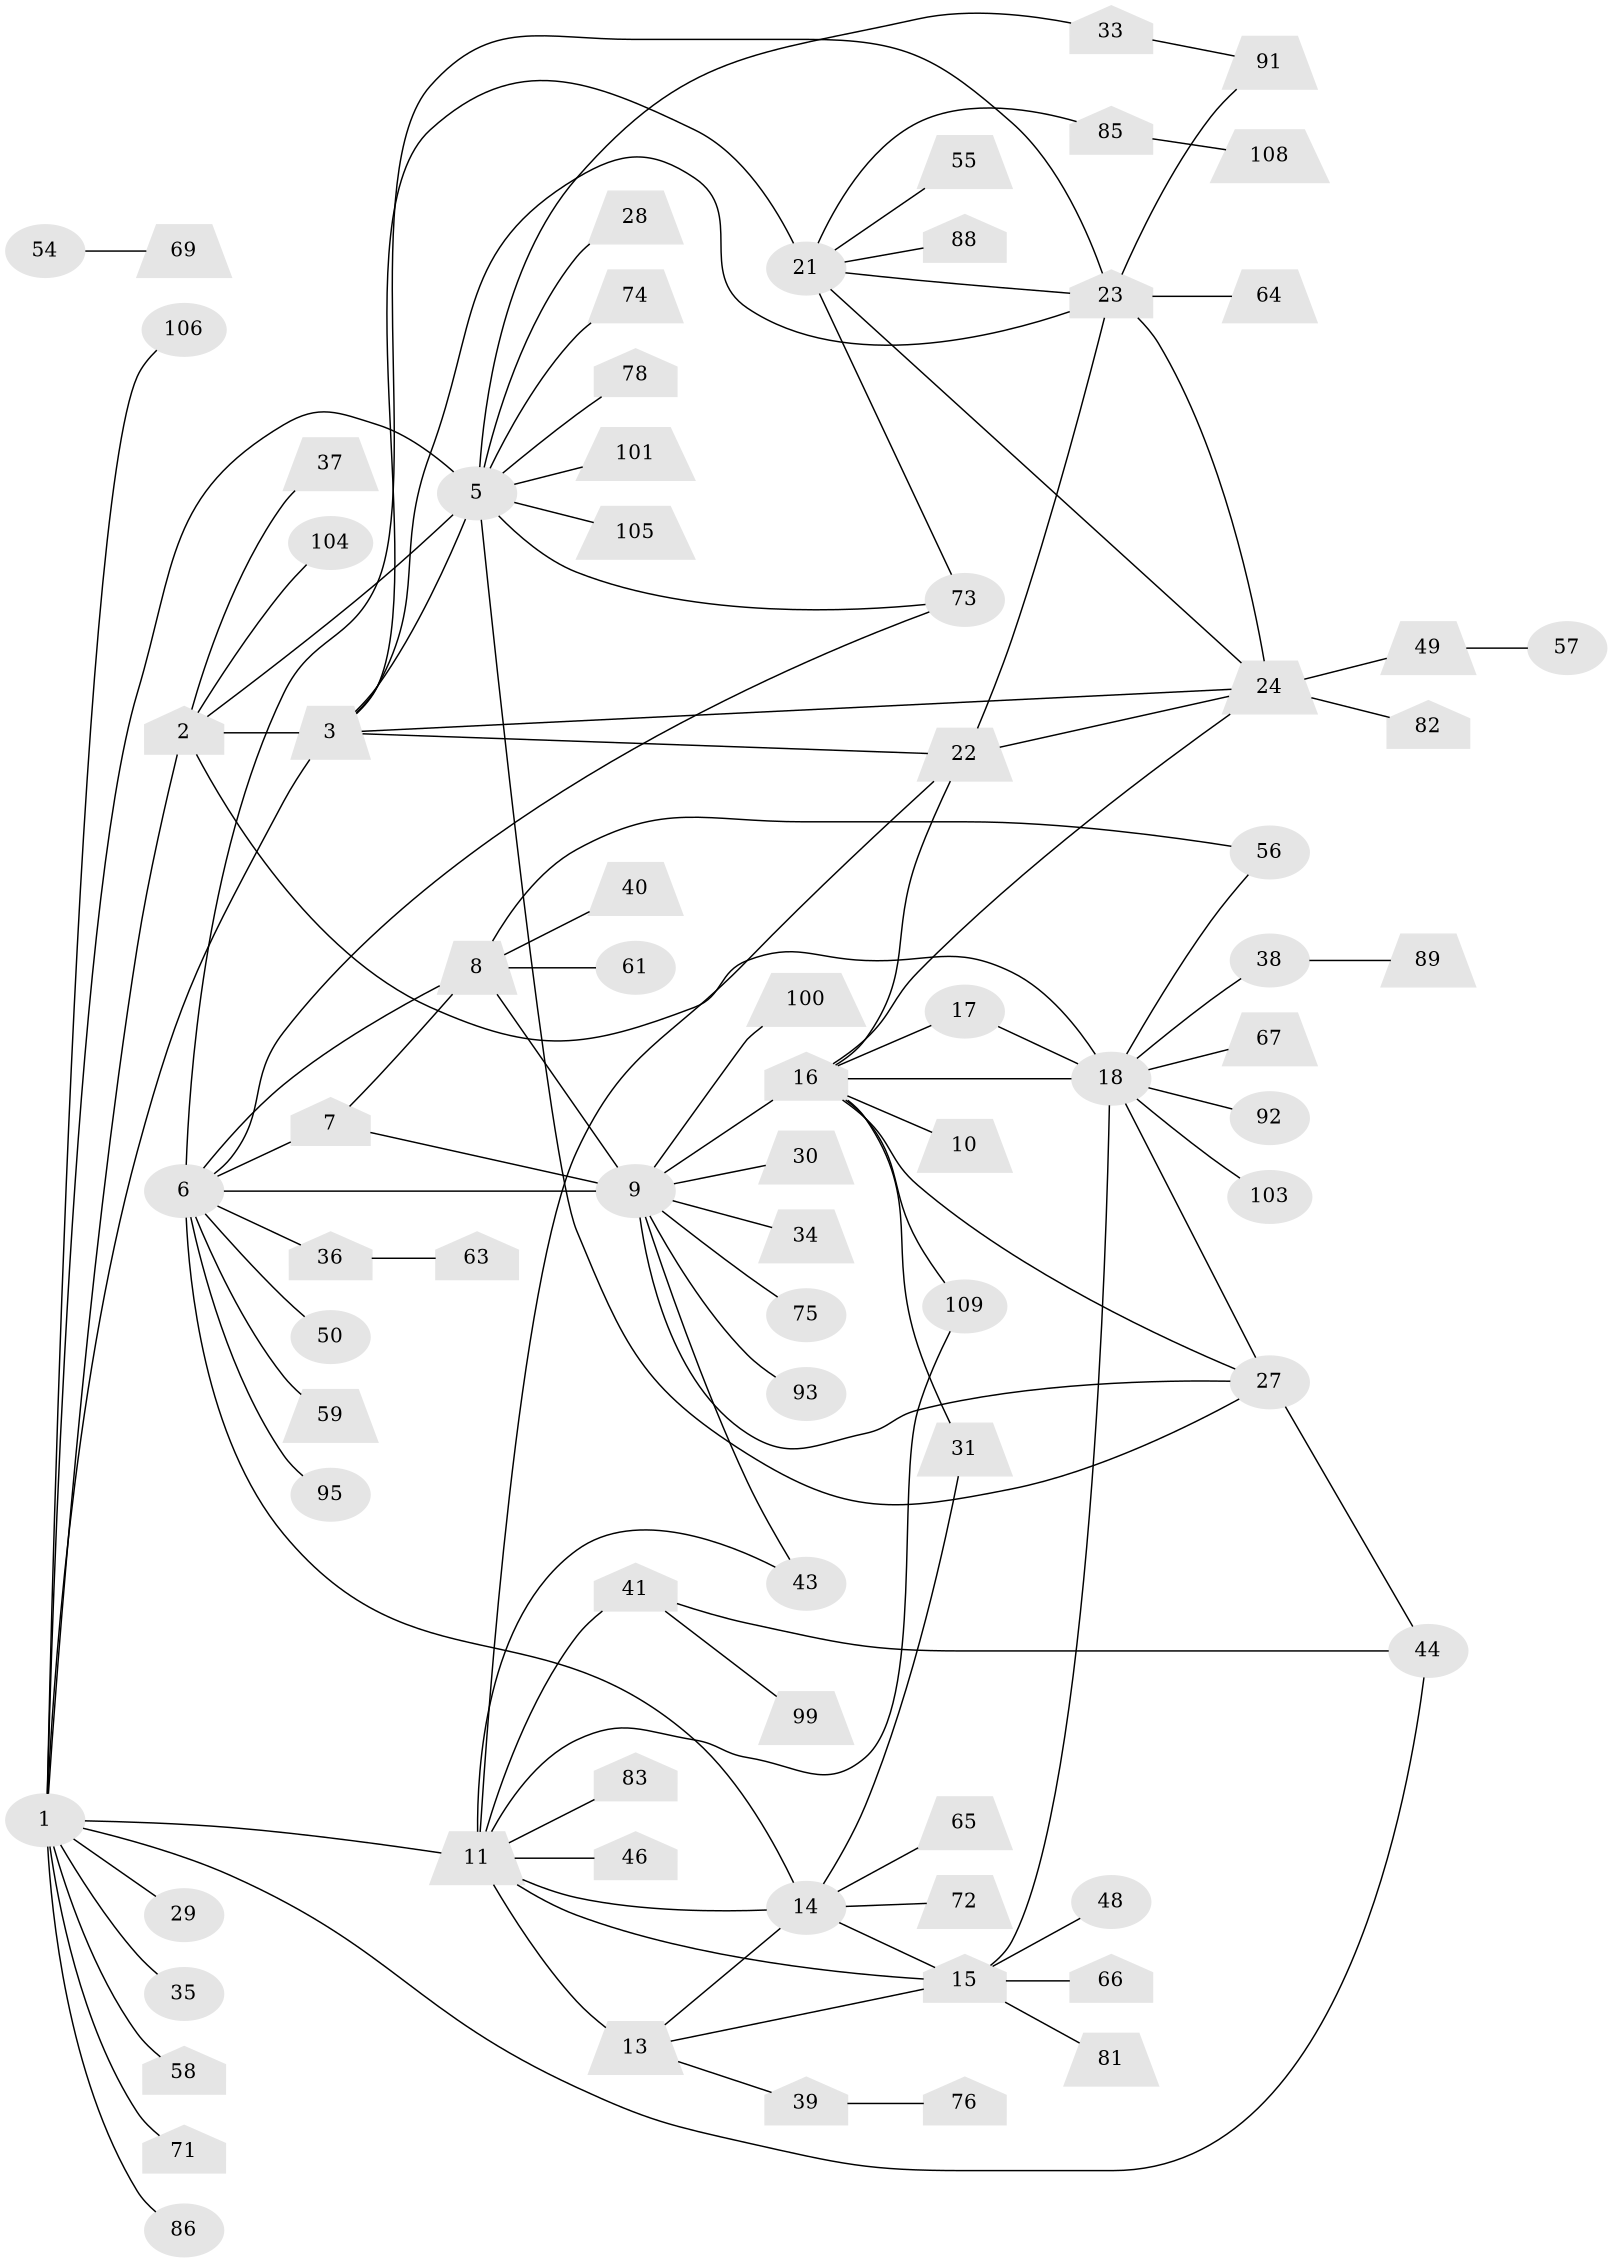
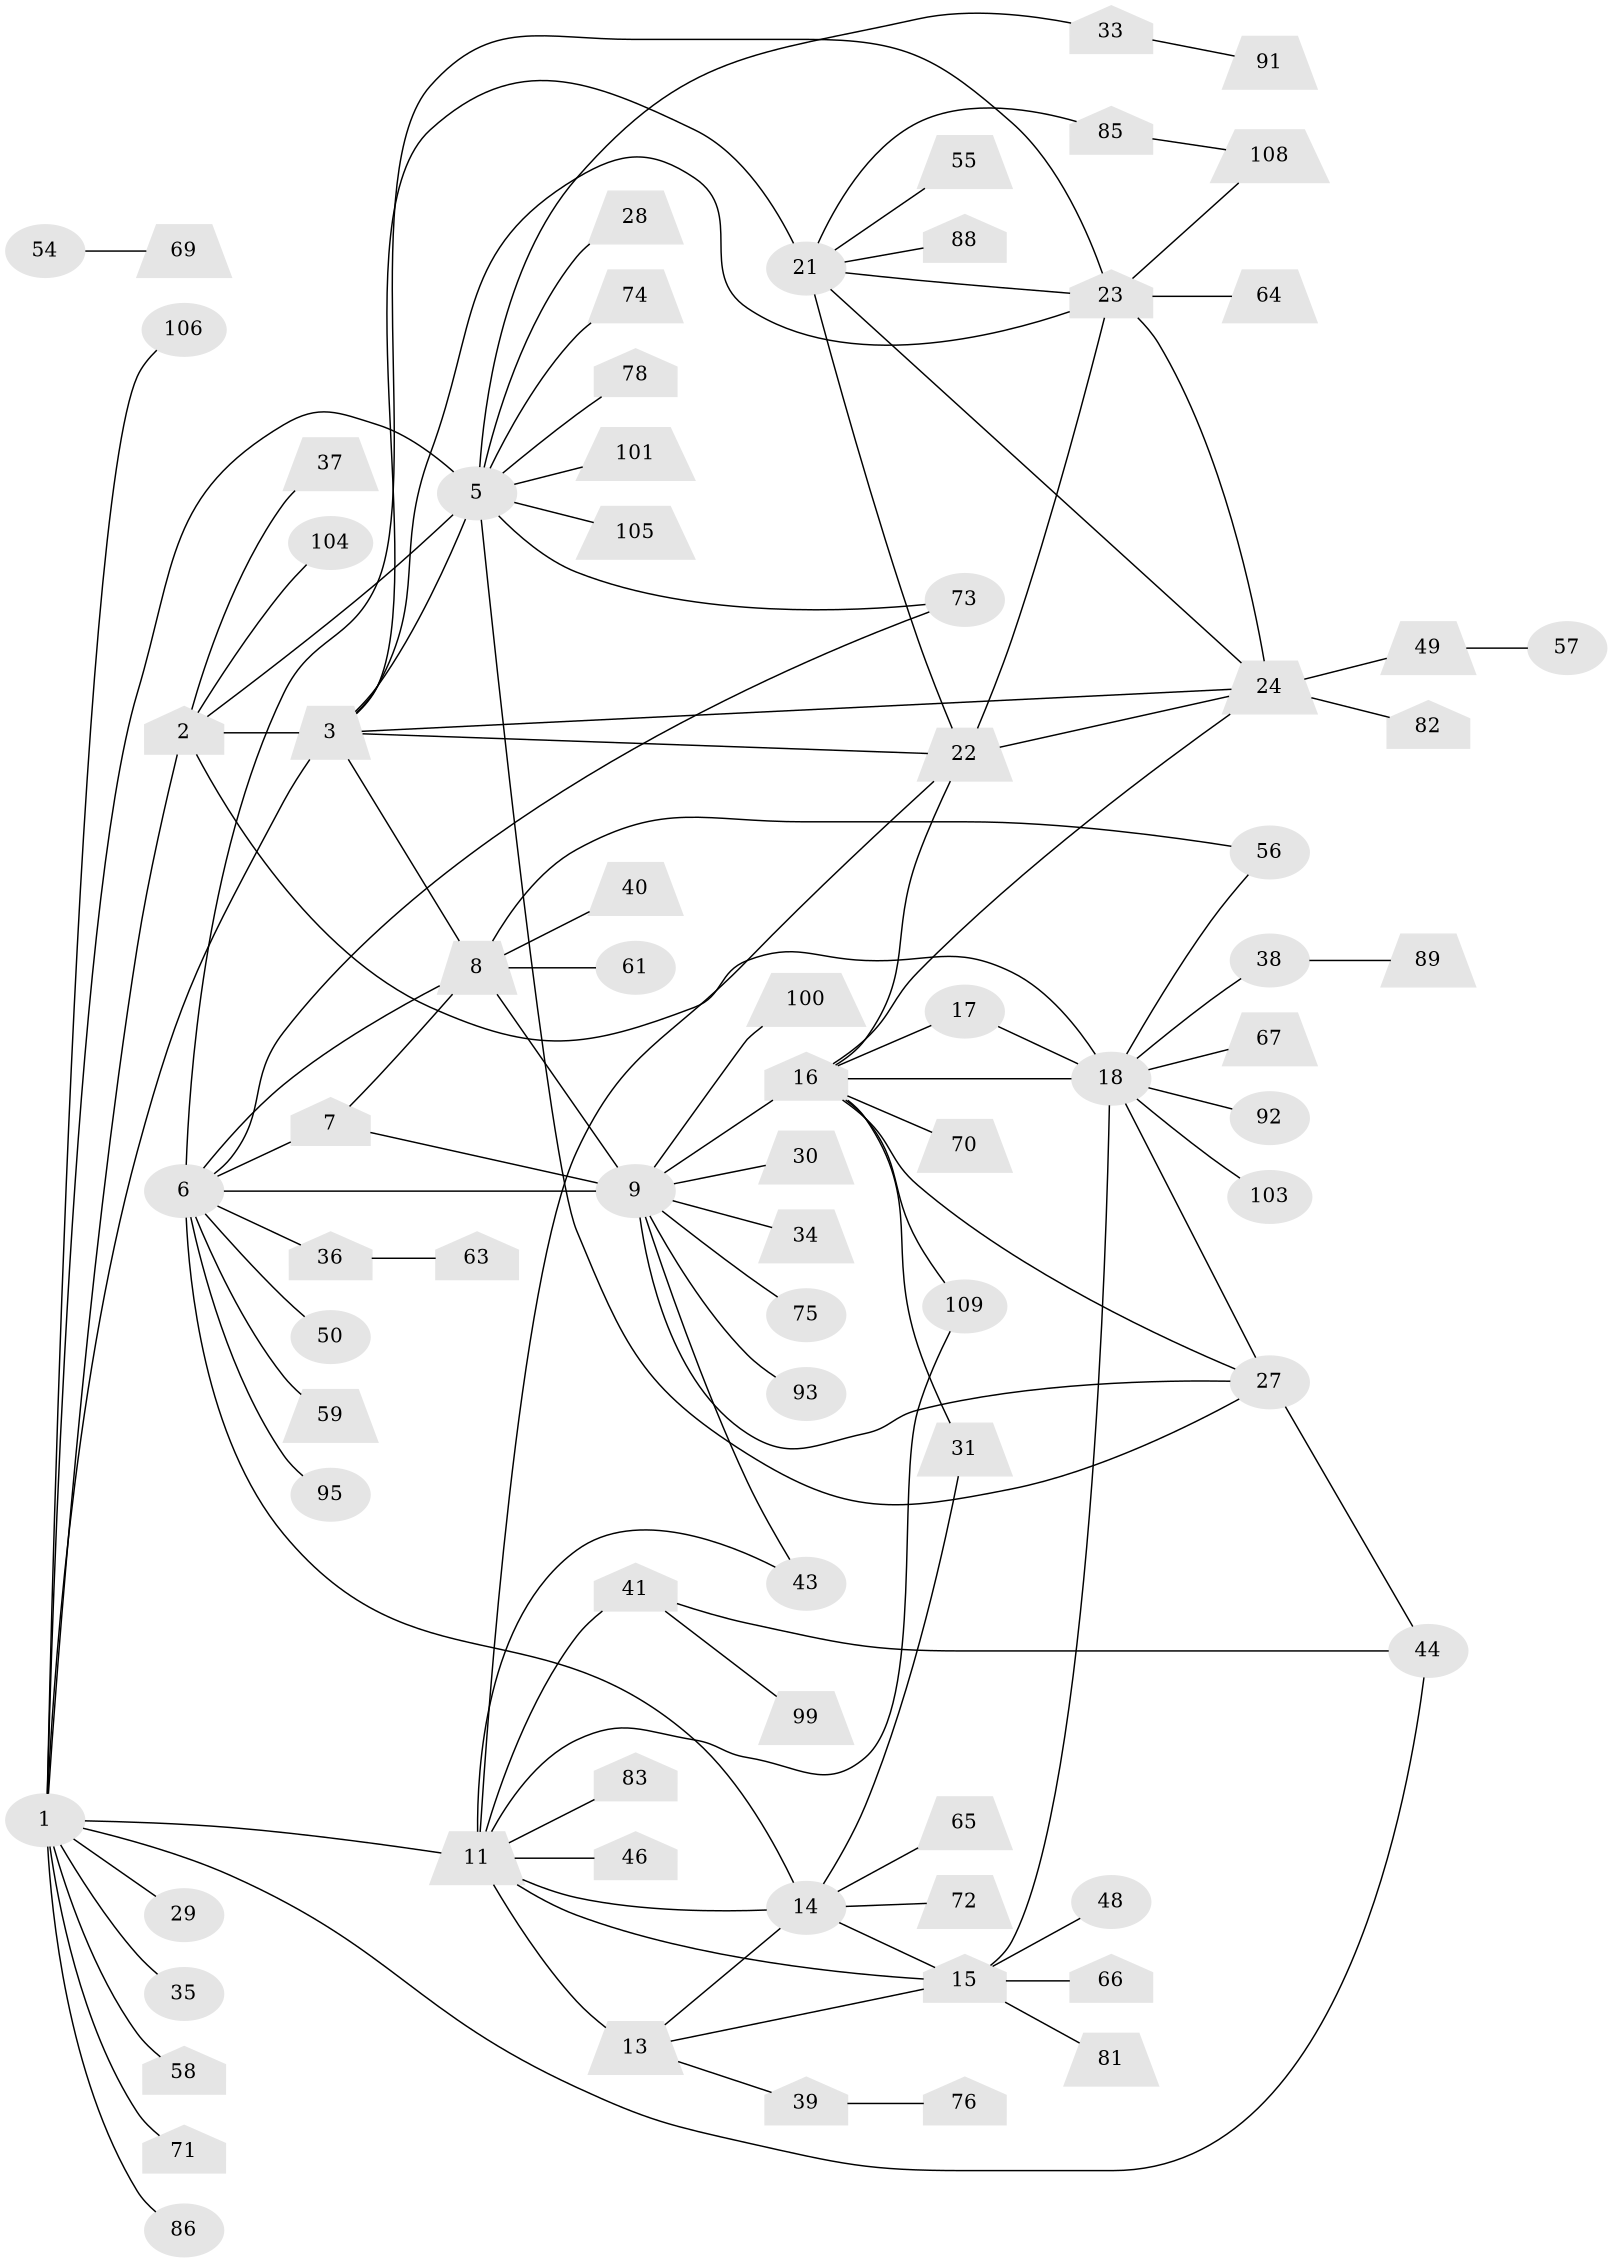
edge "91" -- "23": now "108" -- "23"
edge "21" -- "73": now "21" -- "22"
edge "3" -- "8": added
node "10": label "10" -> "70"
